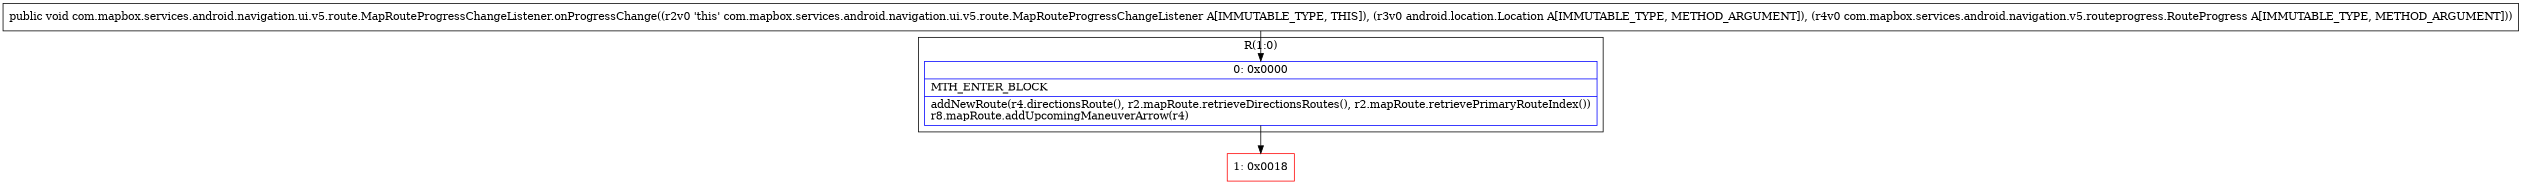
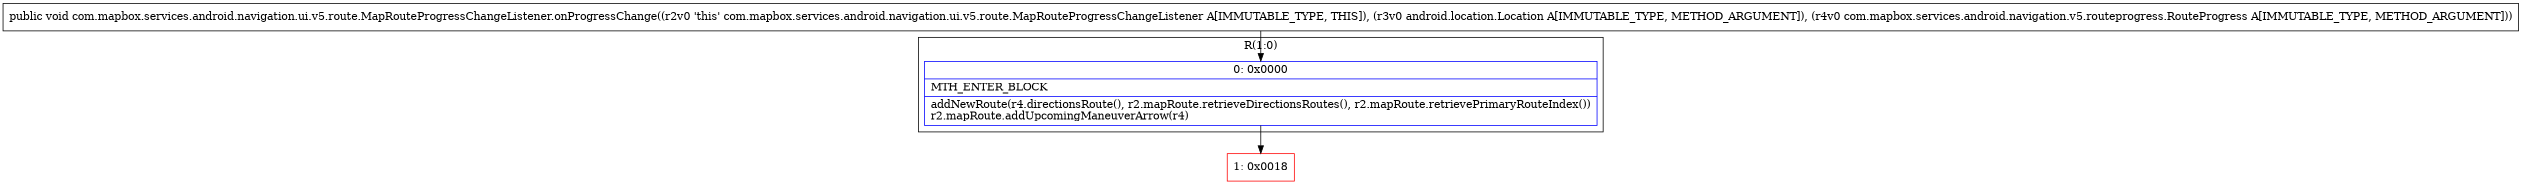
node "0: 0x0000": text "r8.mapRoute.addUpcomingManeuverArrow(r4)" -> "r2.mapRoute.addUpcomingManeuverArrow(r4)"
